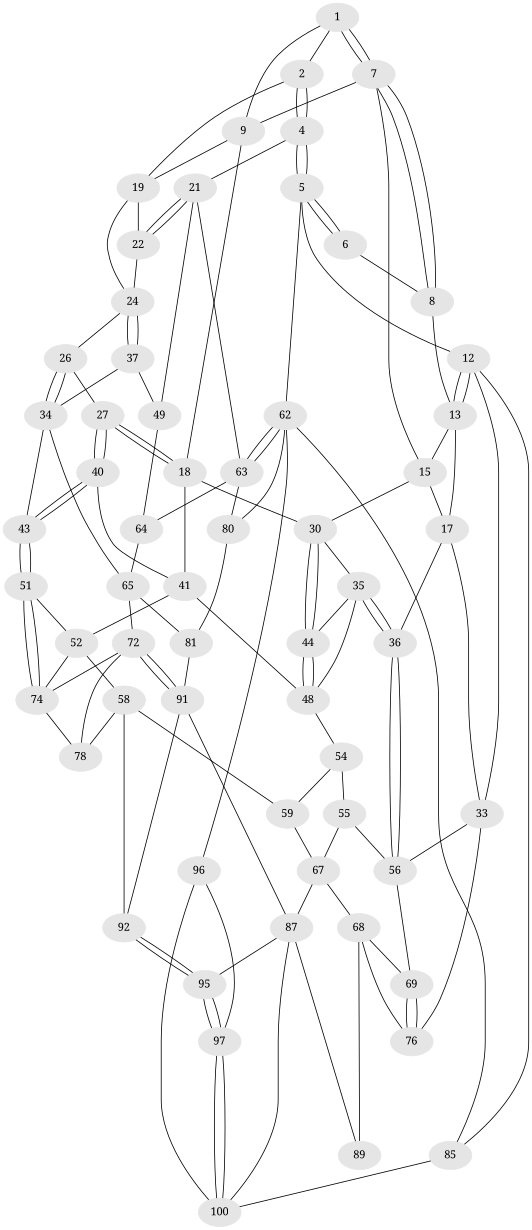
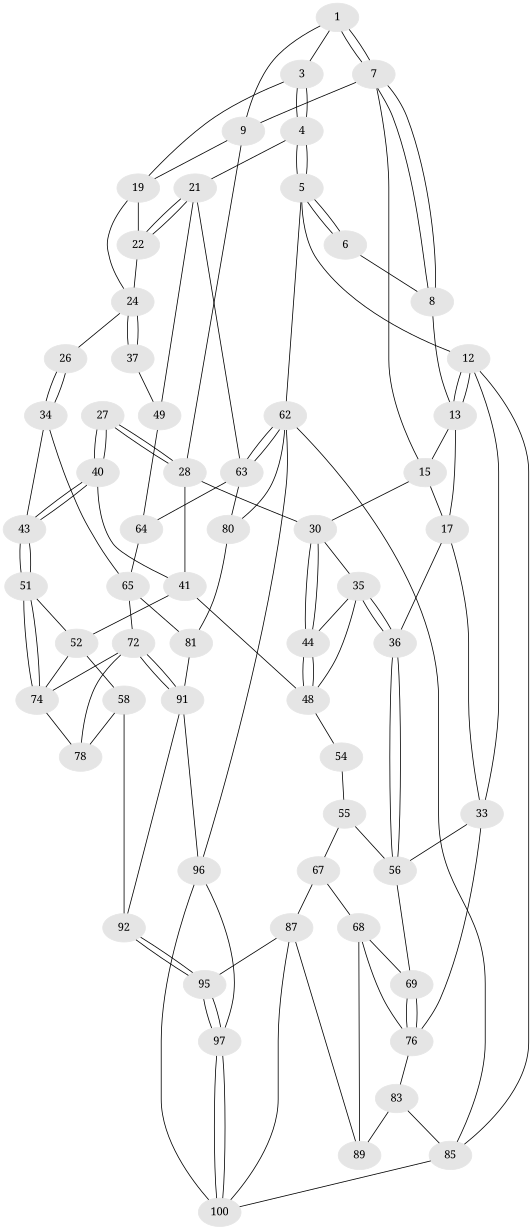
node "2": label "2" -> "3"
edge "26" -- "27": removed
edge "37" -- "34": removed
node "18": label "18" -> "28"
edge "91" -- "87": now "91" -- "96"
node "59": removed
node "83": added
